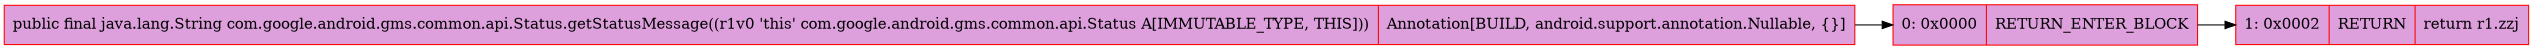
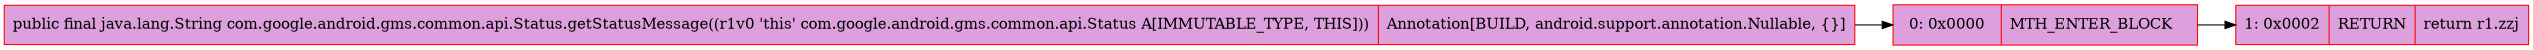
node "0: 0x0000": text "RETURN_ENTER_BLOCK" -> "MTH_ENTER_BLOCK"
